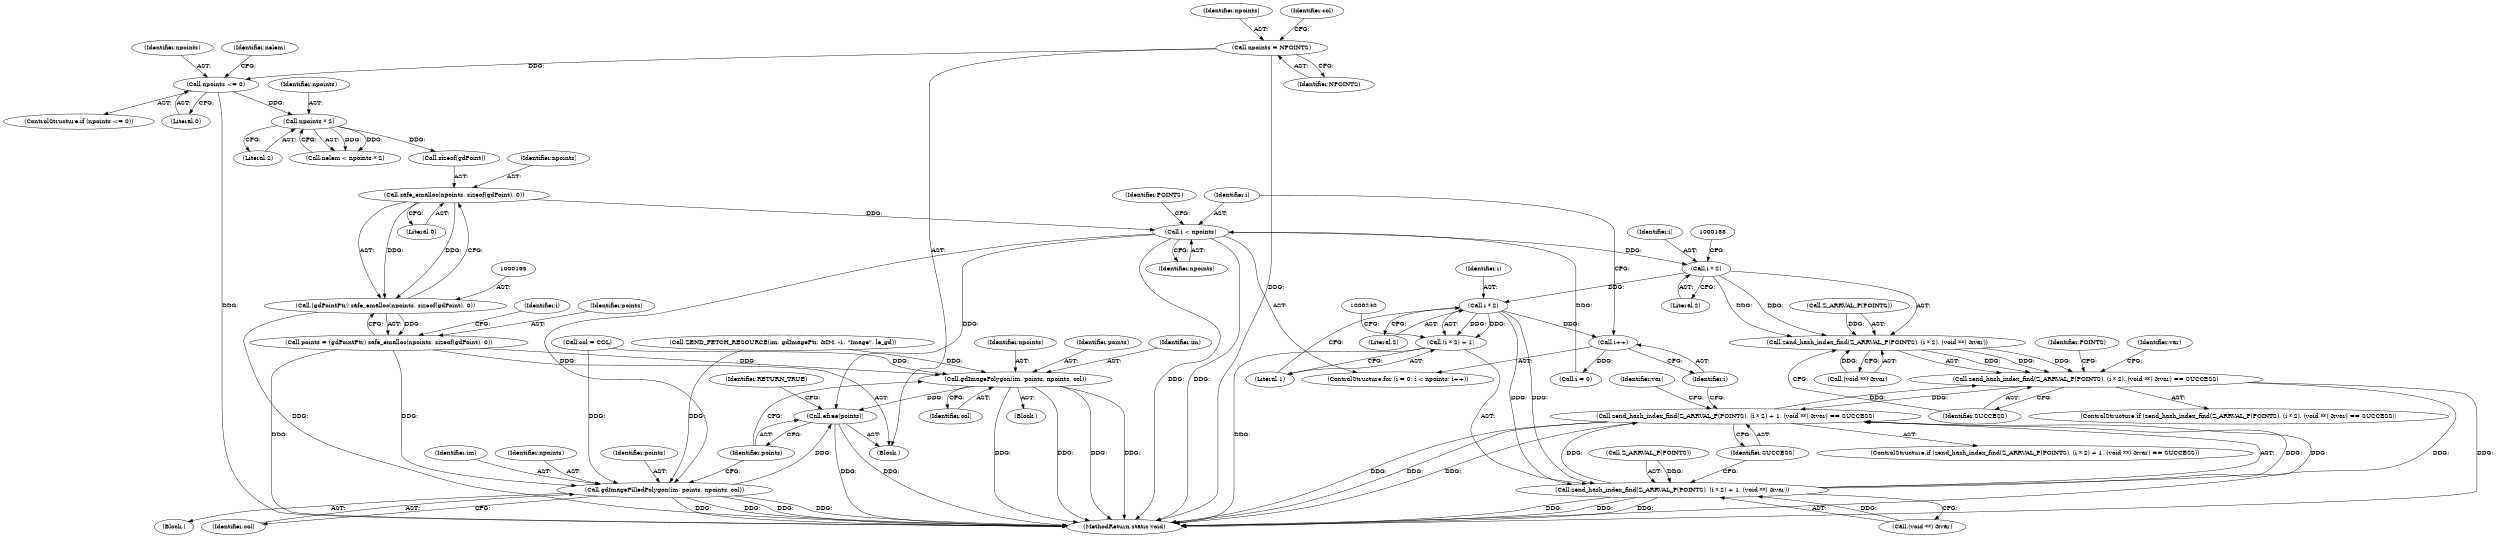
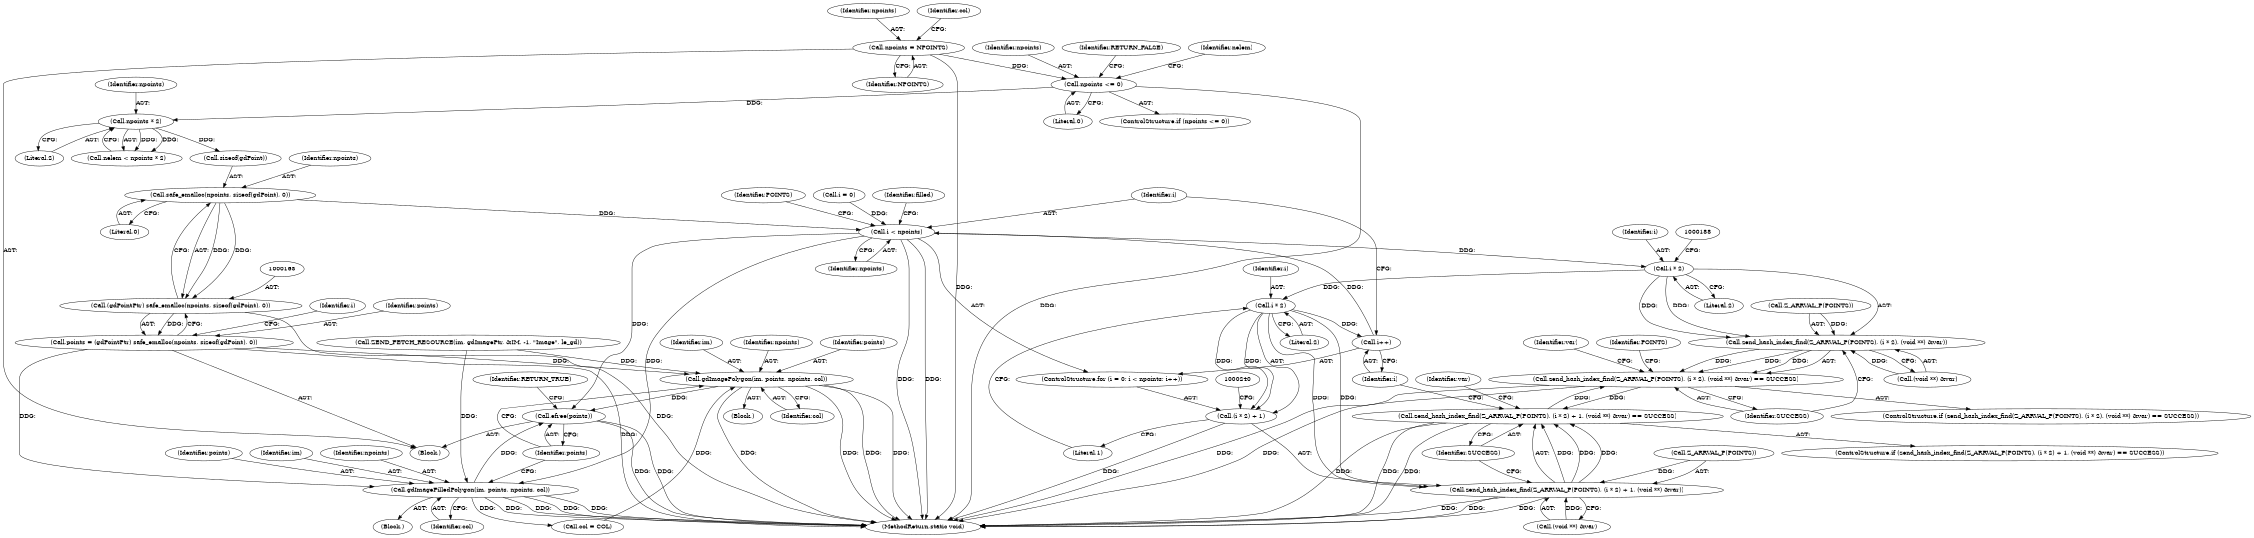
node "(Identifier,RETURN_FALSE)": added
node "(Identifier,filled)": added
edge "(Call,i++)" -> "(Call,i = 0)": now "(Call,i++)" -> "(Call,i < npoints)"
edge "(Literal,1)" -> "(Call,(i * 2) + 1)": now "(ControlStructure,for (i = 0; i < npoints; i++))" -> "(Call,(i * 2) + 1)"
edge "(Call,col = COL)" -> "(Call,gdImageFilledPolygon(im, points, npoints, col))": reversed
